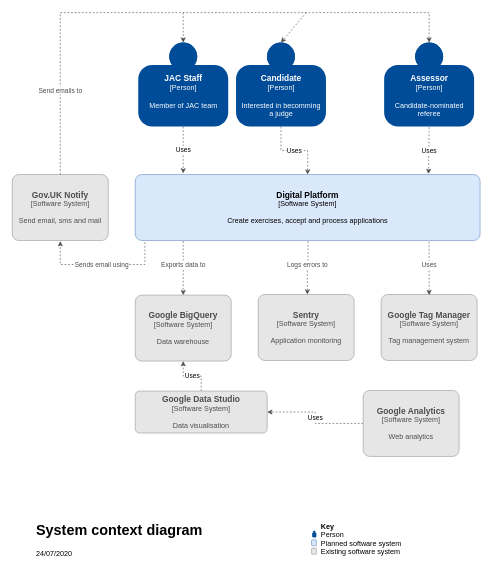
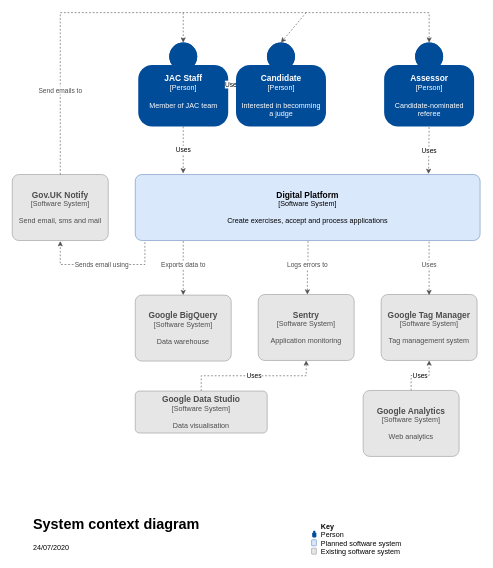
edge "Candidate [Person] Interested in becomming a judge" -> "Digital Platform [Software System] Create exercises, accept and process applications": now "Candidate [Person] Interested in becomming a judge" -> "JAC Staff [Person] Member of JAC team"
edge "Google Data Studio [Software System] Data visualisation" -> "Google BigQuery [Software System] Data warehouse": now "Google Data Studio [Software System] Data visualisation" -> "Sentry [Software System] Application monitoring"
edge "Google Analytics [Software System] Web analytics" -> "Google Data Studio [Software System] Data visualisation": now "Google Analytics [Software System] Web analytics" -> "Google Tag Manager [Software System] Tag management system"
node "System context diagram 24/07/2020": moved (140, 540) -> (137, 534)
